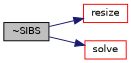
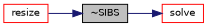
edge "~SIBS" -> "resize": reversed
